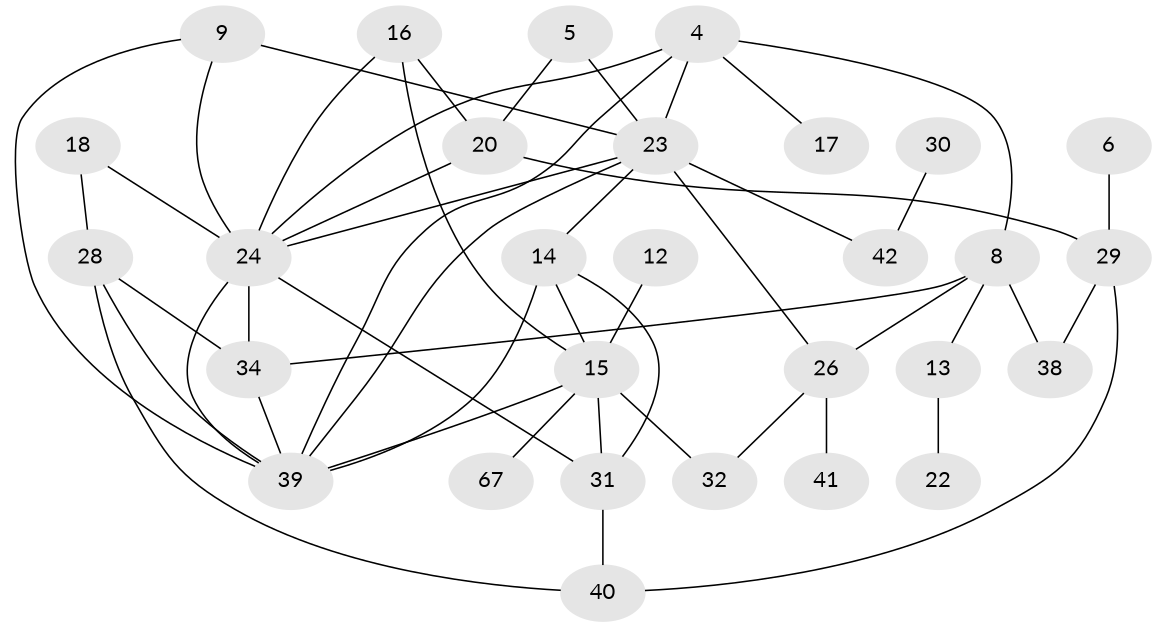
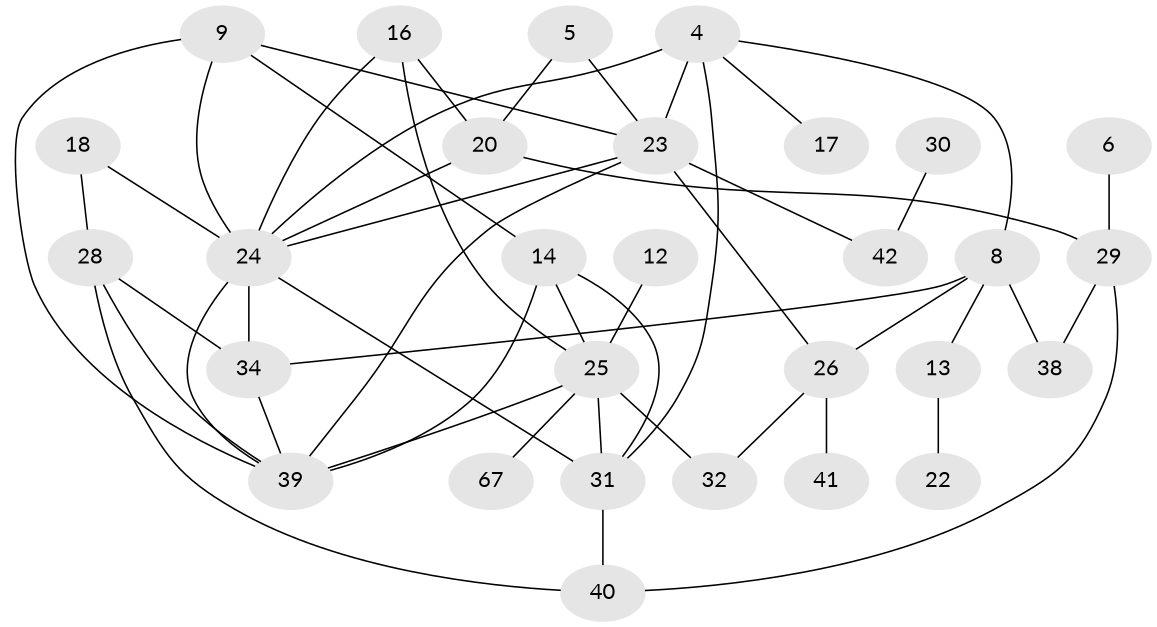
edge "23" -- "14": now "9" -- "14"
edge "4" -- "39": now "4" -- "31"
node "15": label "15" -> "25"
